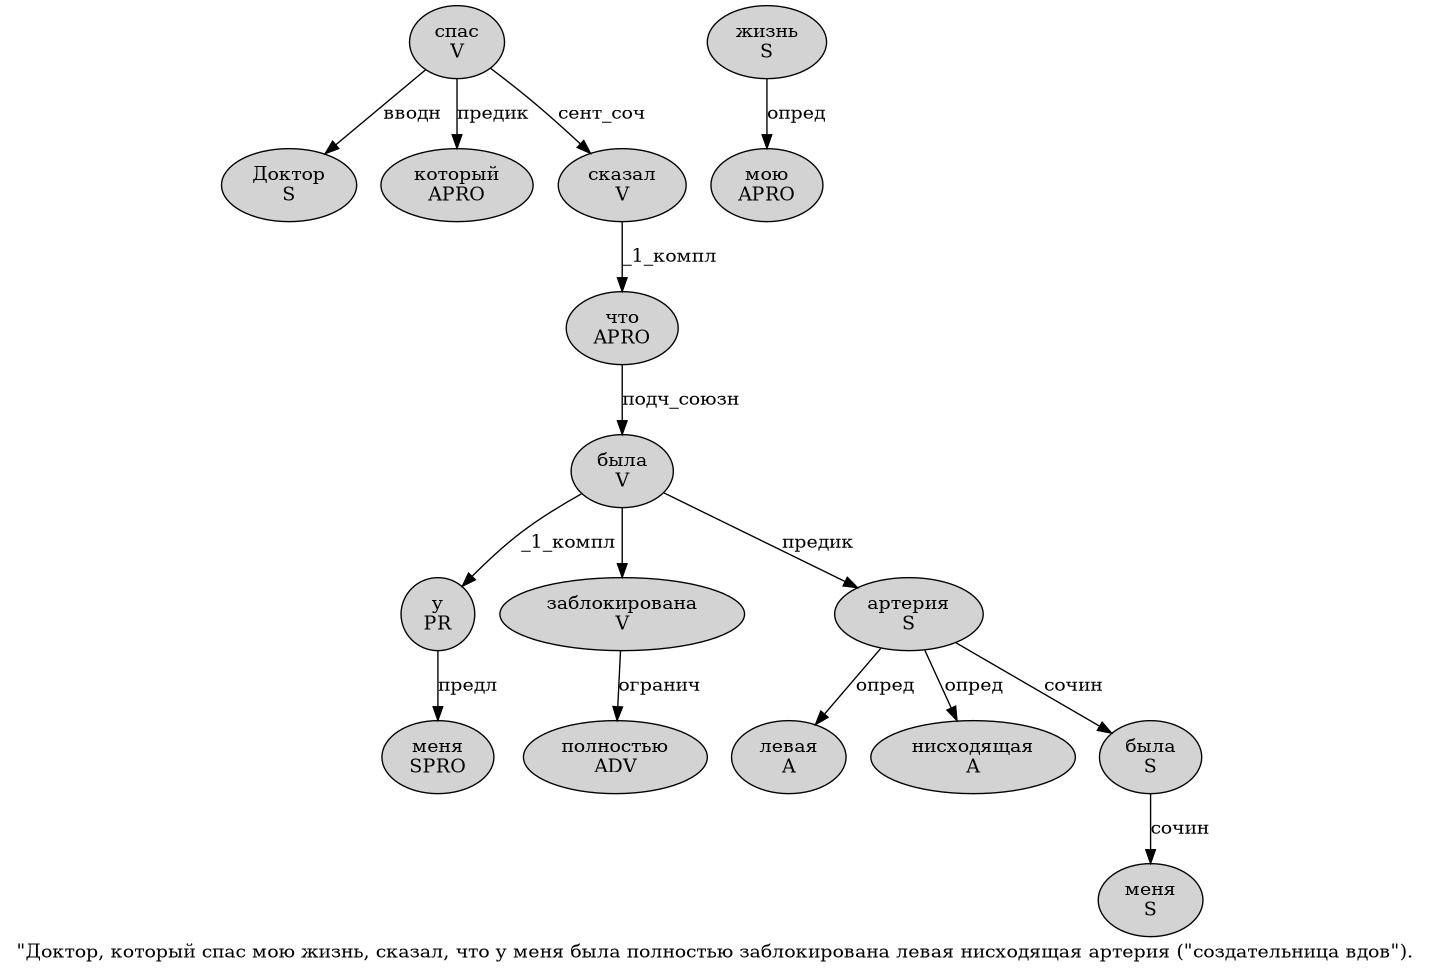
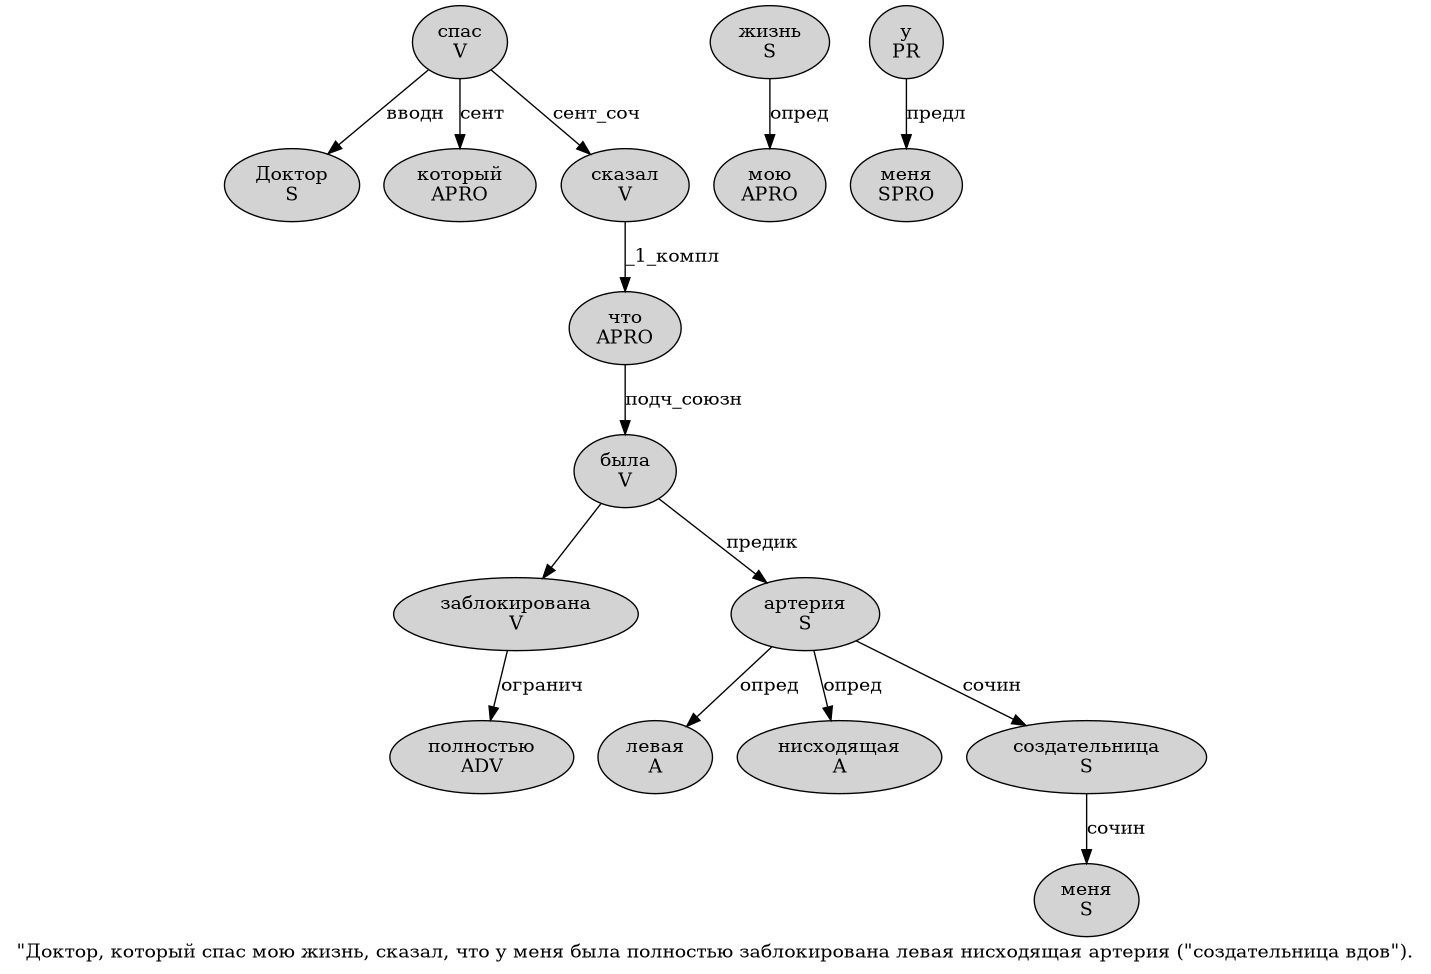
edge "спас V" -> "который APRO": label "предик" -> "сент"
edge "была V" -> "у PR": removed, label "_1_компл"
node "была S": label "была S" -> "создательница S"
